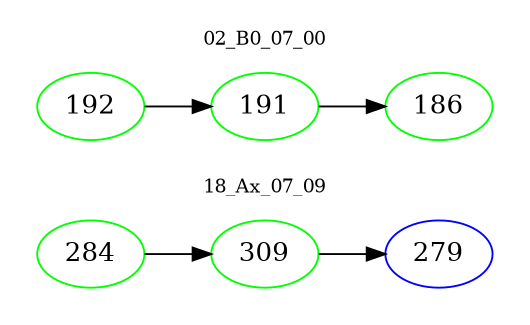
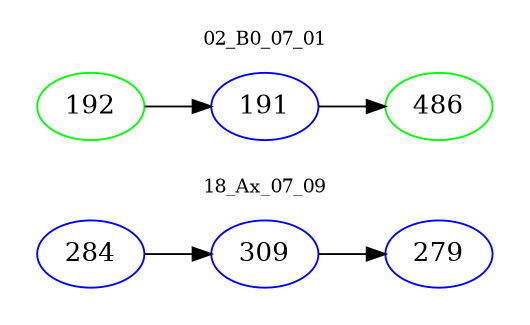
cluster "02_B0_07_00": label "02_B0_07_00" -> "02_B0_07_01"
node "191": color green -> blue
node "186": label "186" -> "486"
node "284": color green -> blue
node "309": color green -> blue
